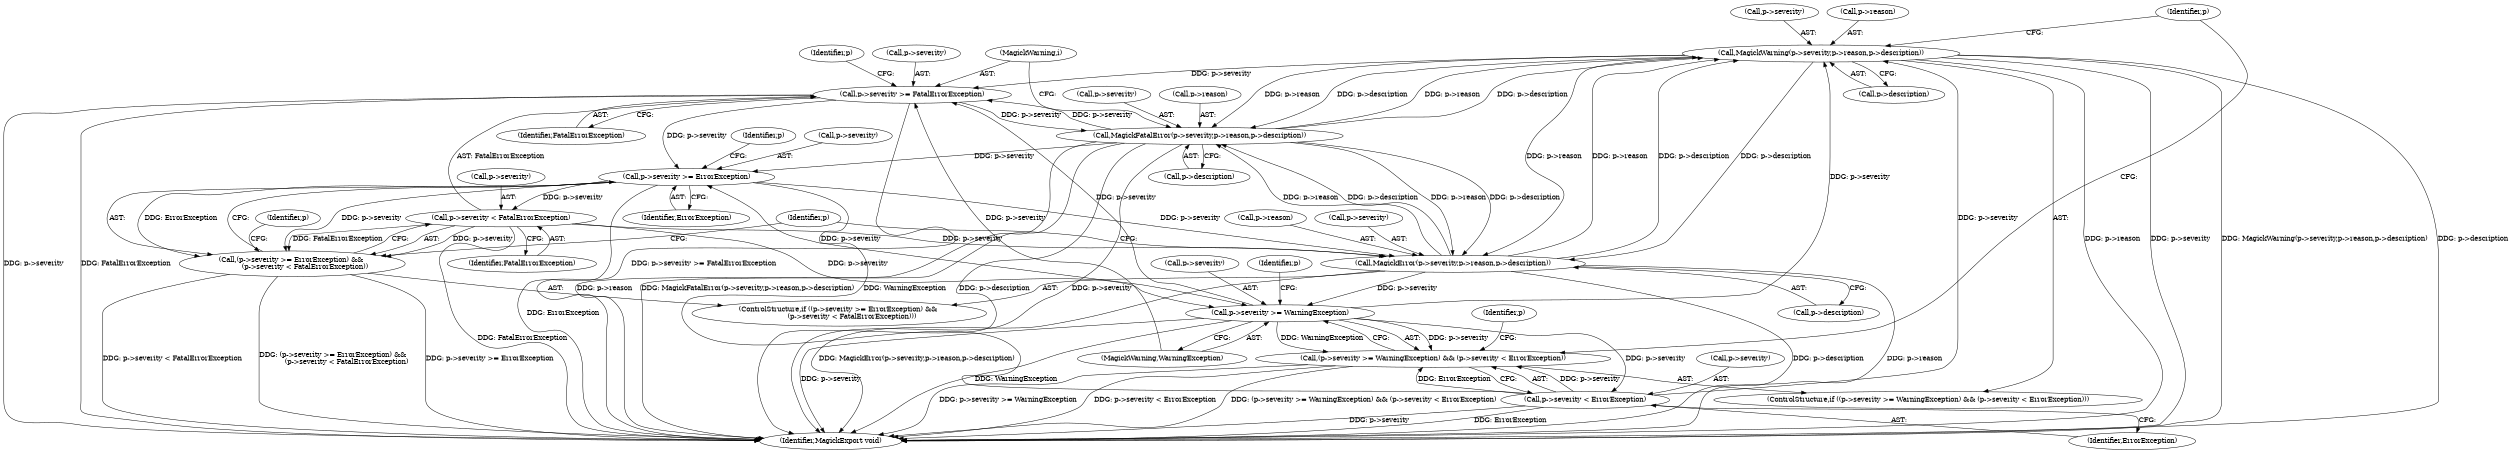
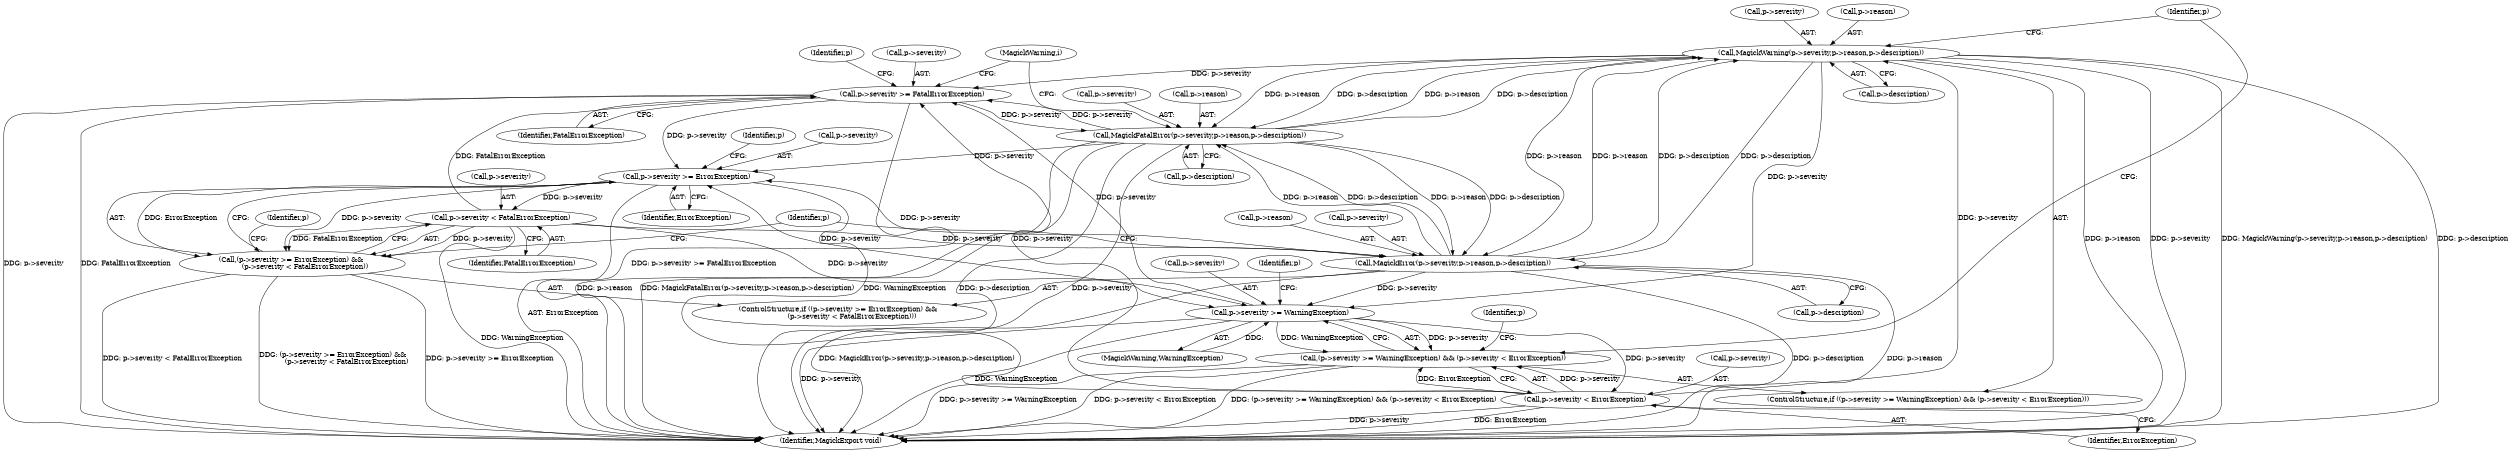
edge "(MagickWarning,i)" -> "(Call,p->severity >= FatalErrorException)": label "AST: " -> "CFG: "
edge "(Call,p->severity < FatalErrorException)" -> "(Call,p->severity >= FatalErrorException)": label "AST: FatalErrorException" -> "DDG: FatalErrorException"
edge "(Call,p->severity >= ErrorException)" -> "(Call,MagickError(p->severity,p->reason,p->description))": reversed
edge "(MagickWarning,WarningException)" -> "(Call,p->severity >= FatalErrorException)": now "(Call,p->severity < ErrorException)" -> "(Call,p->severity >= FatalErrorException)"
edge "(Call,p->severity >= WarningException)" -> "(Call,MagickWarning(p->severity,p->reason,p->description))": reversed
edge "(Call,p->severity >= ErrorException)" -> "(Identifier,MagickExport void)": label "DDG: ErrorException" -> "AST: ErrorException"
edge "(Call,p->severity < FatalErrorException)" -> "(Identifier,MagickExport void)": label "DDG: FatalErrorException" -> "DDG: WarningException"
edge "(Call,p->severity >= WarningException)" -> "(MagickWarning,WarningException)": label "CFG: " -> "AST: "
edge "(MagickWarning,WarningException)" -> "(Call,p->severity >= WarningException)": label "AST: " -> "DDG: "
